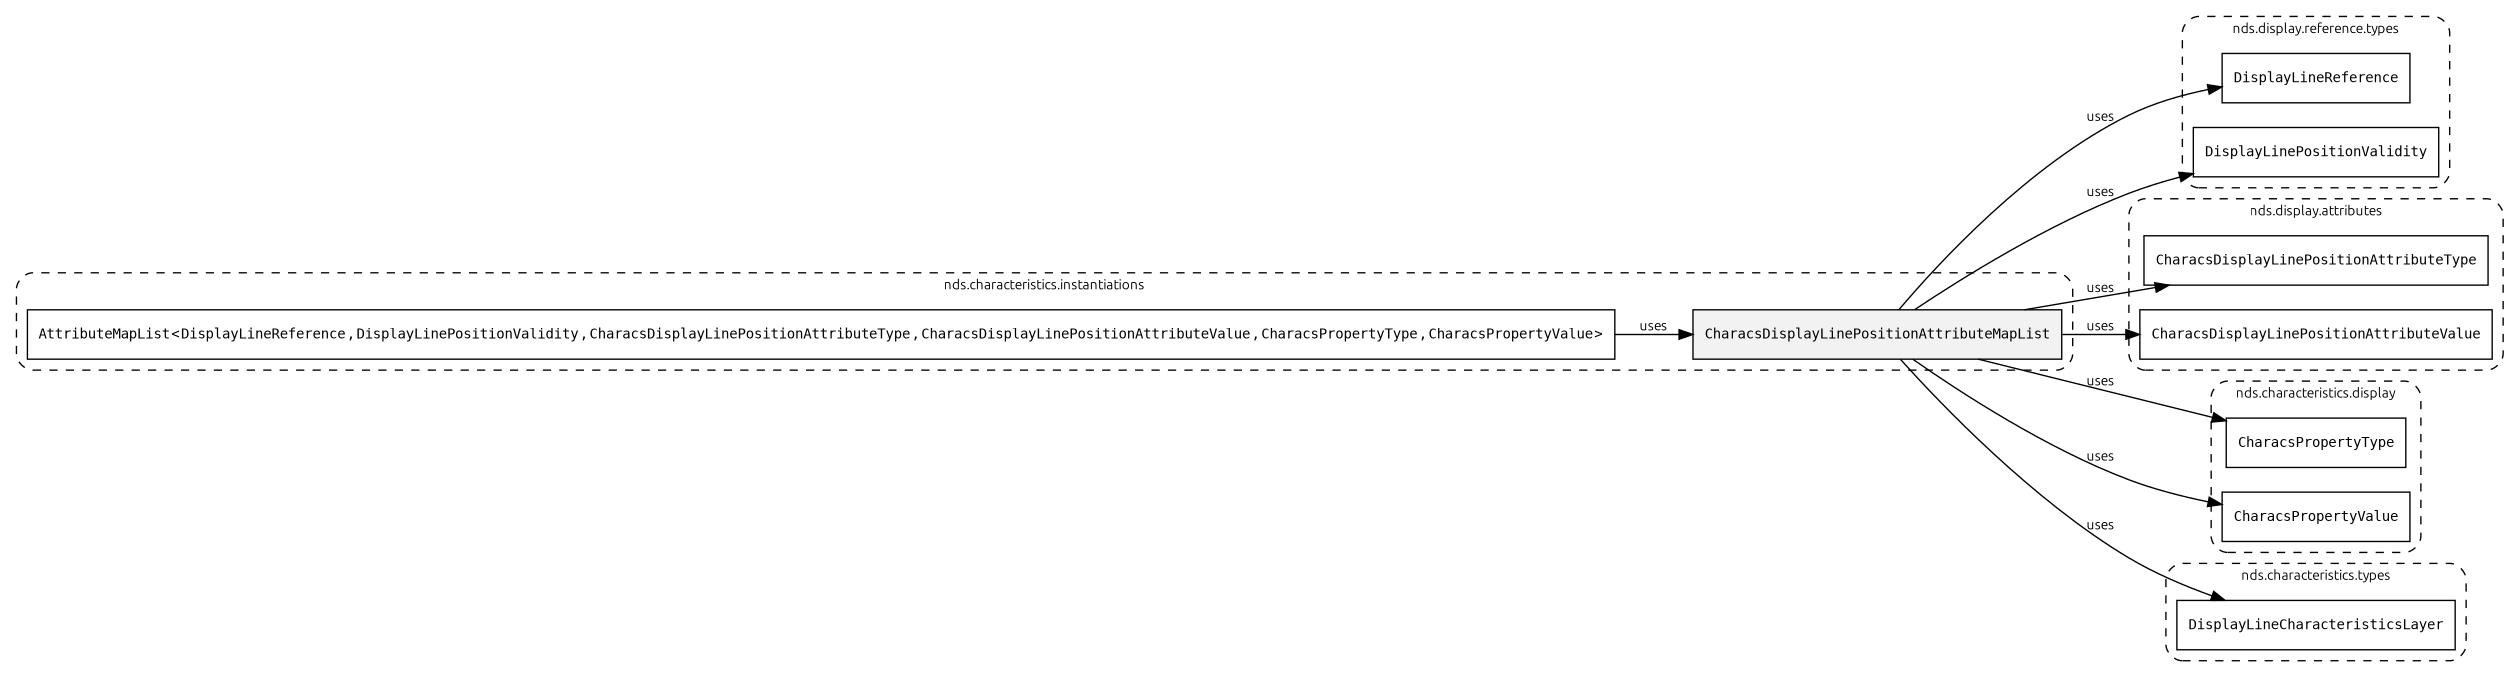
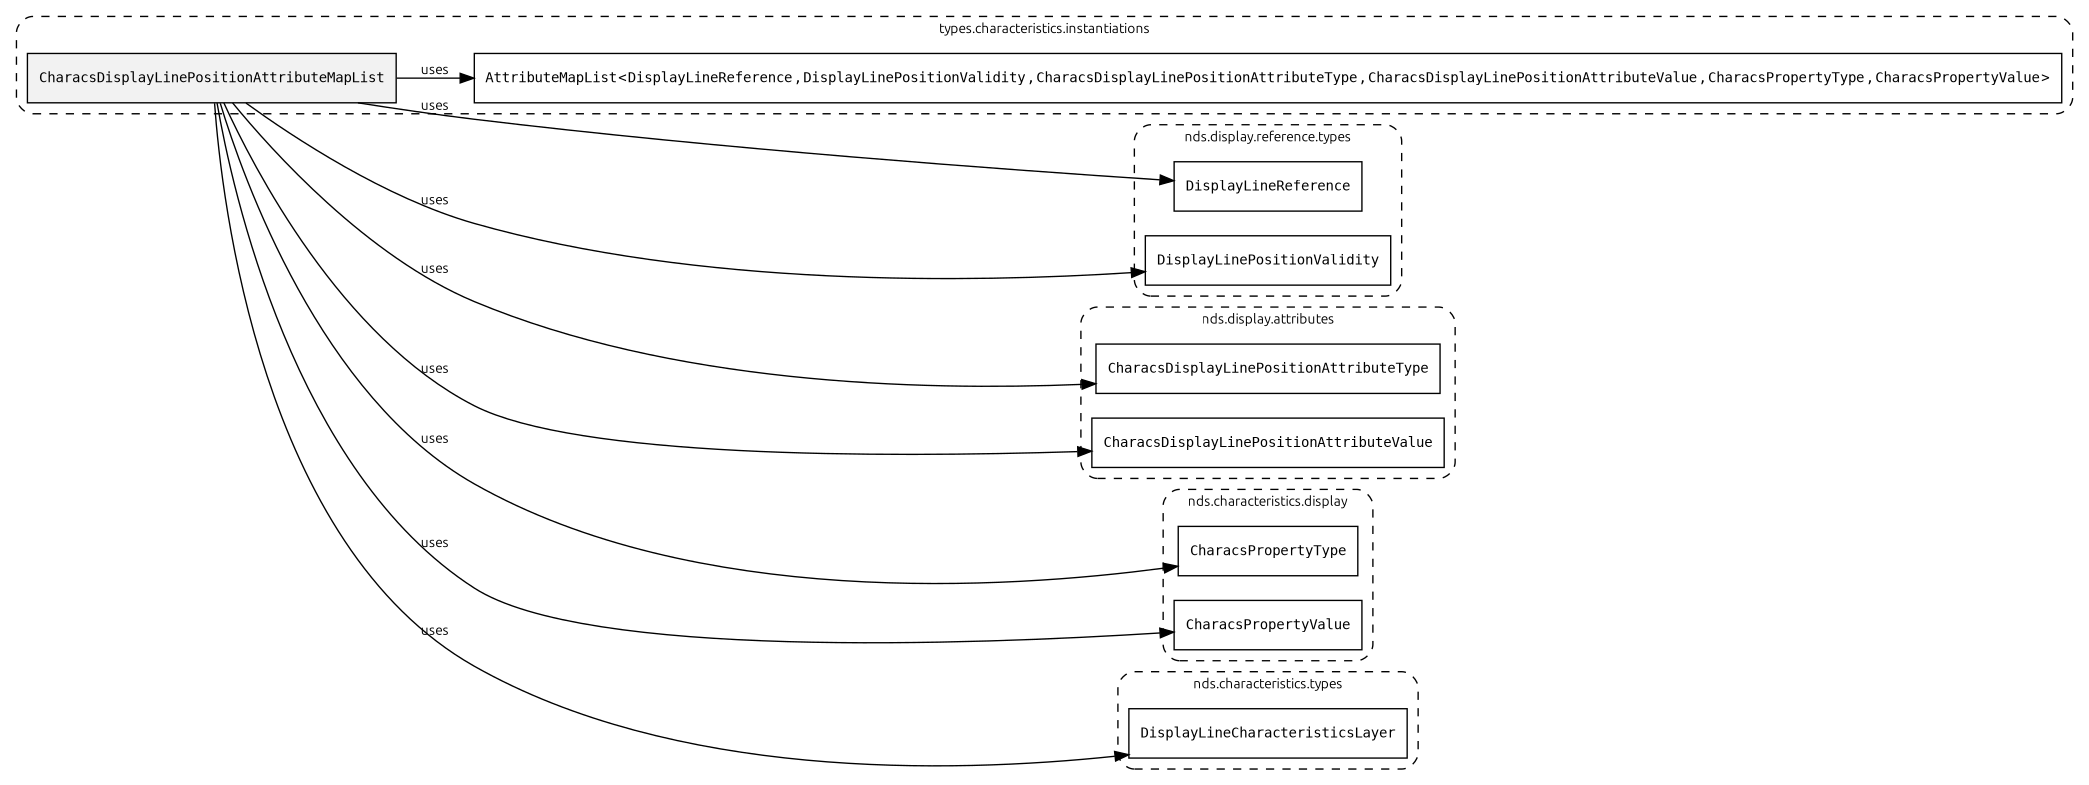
cluster "nds.characteristics.instantiations": label "nds.characteristics.instantiations" -> "types.characteristics.instantiations"
edge "AttributeMapList" -> "CharacsDisplayLinePositionAttributeMapList": reversed
